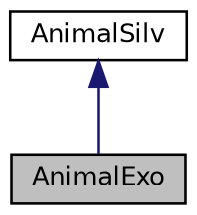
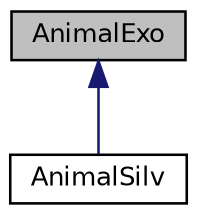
edge "AnimalExo" -> "AnimalSilv": reversed
